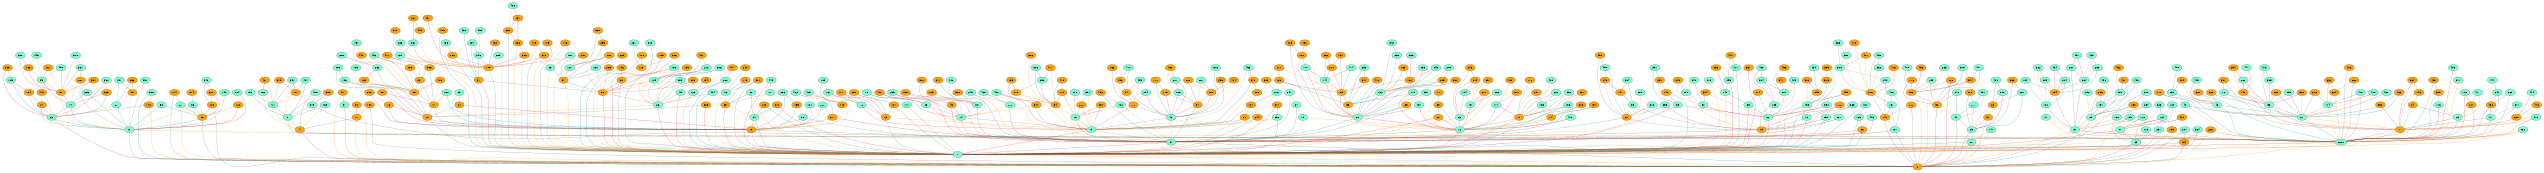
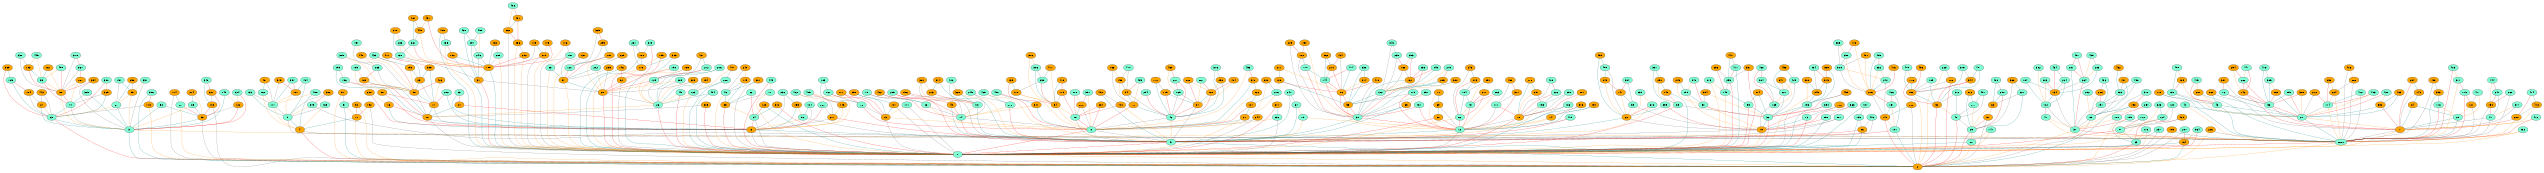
node "400": fillcolor aquamarine -> orange
